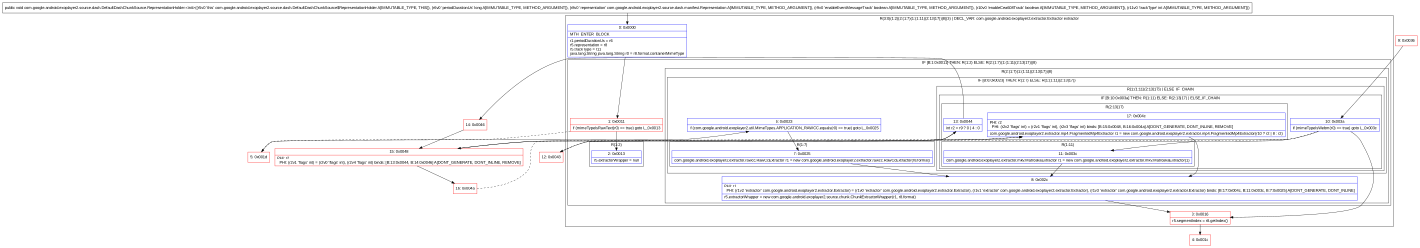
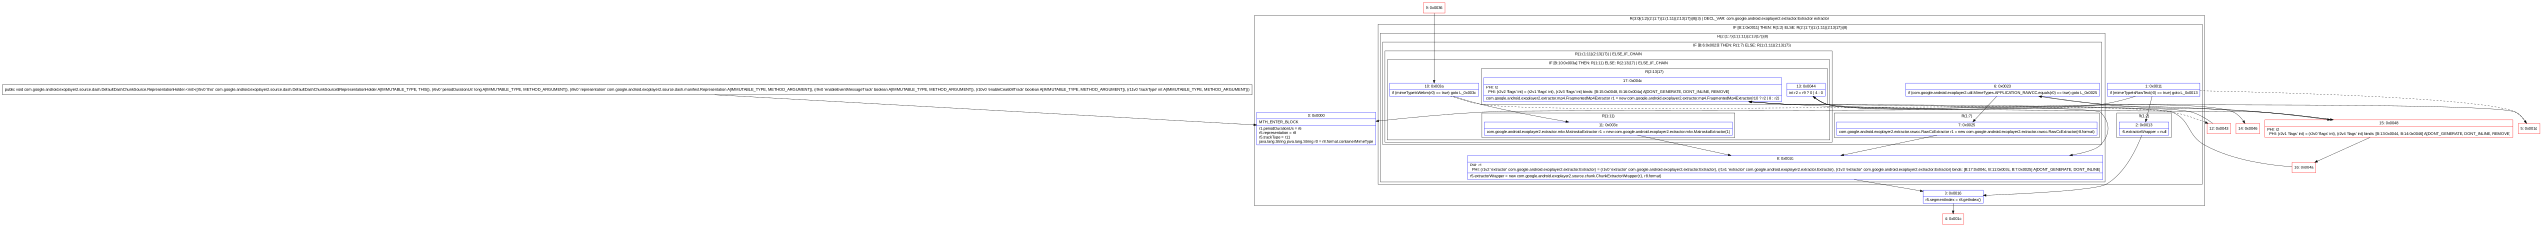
edge "0: 0x0000" -> "1: 0x0011": reversed
node "1: 0x0011": color red -> blue
edge "14: 0x0046" -> "15: 0x0048": now "6: 0x0023" -> "15: 0x0048"
edge "16: 0x004a" -> "17: 0x004c": style dashed -> solid
edge "10: 0x003a" -> "3: 0x0016": now "2: 0x0013" -> "3: 0x0016"
node "3: 0x0016": color red -> blue
